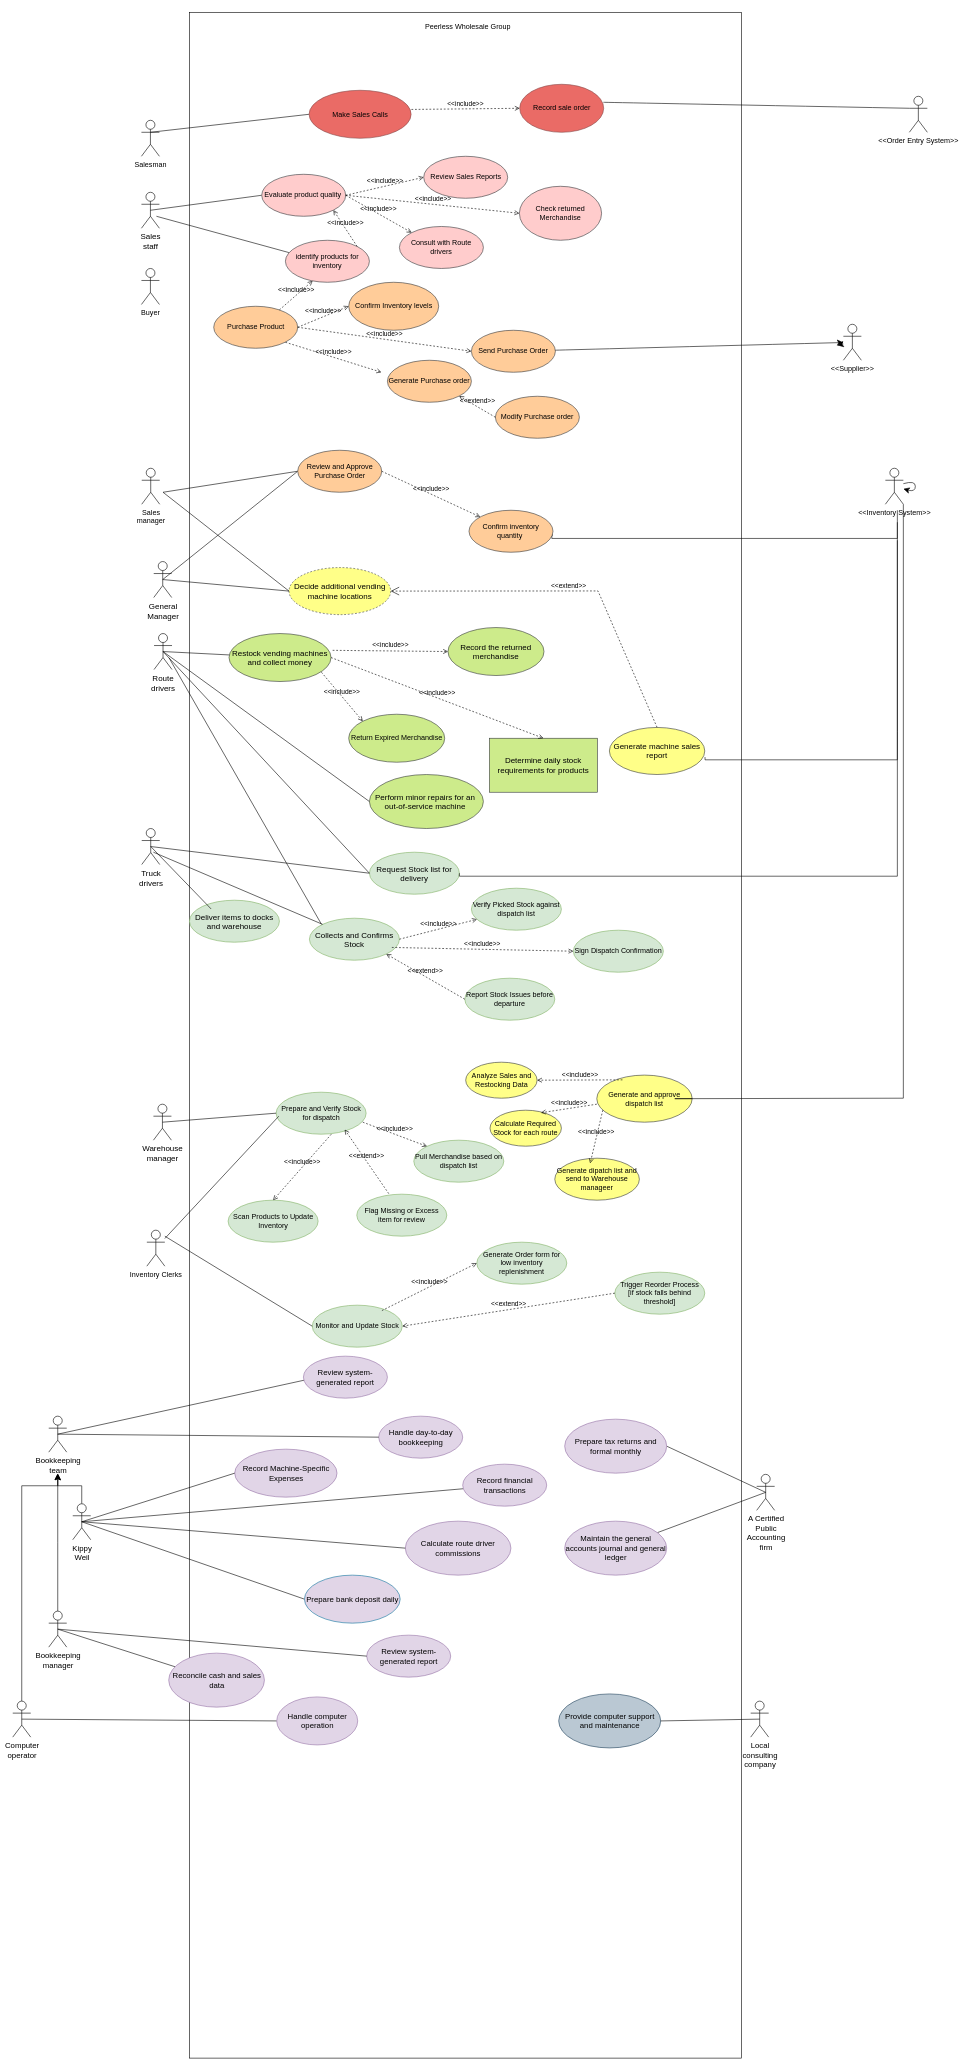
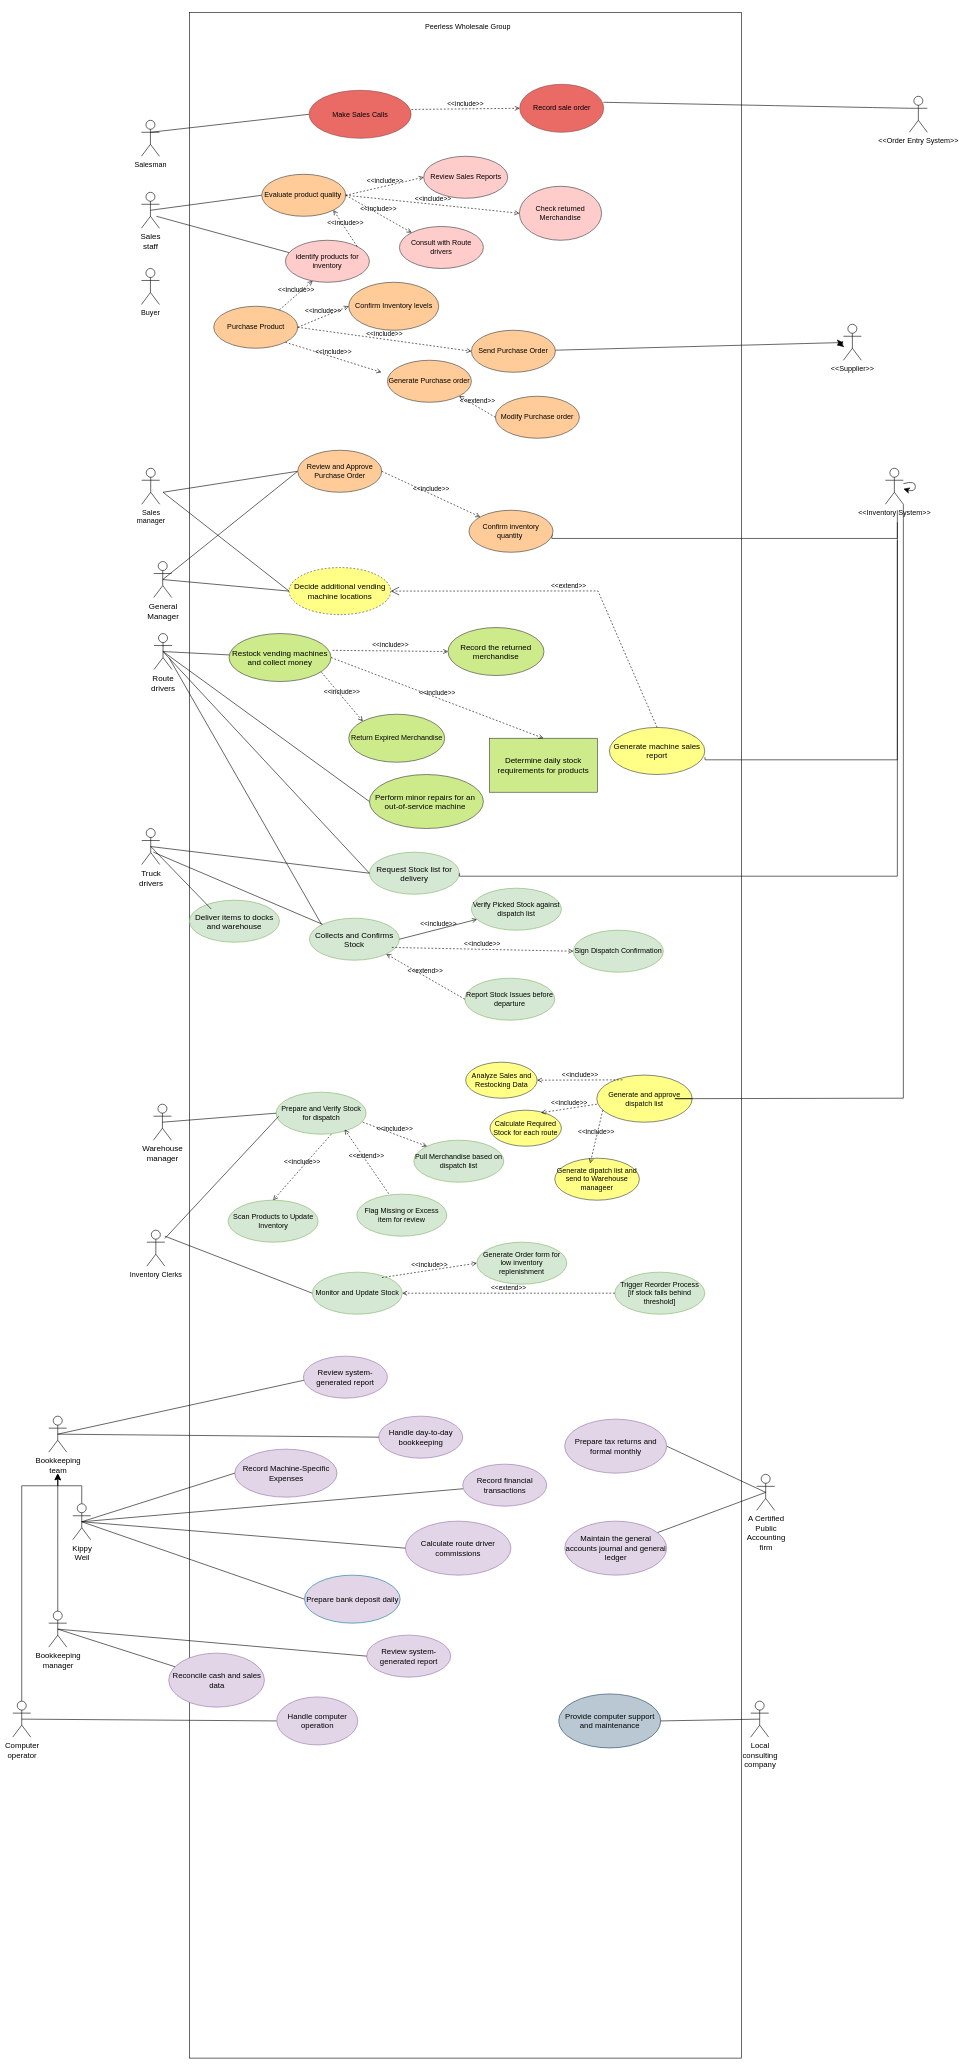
node "Evaluate product quality": fillcolor #ffcccc -> #ffcc99
edge "Collects and Confirms Stock" -> "Verify Picked Stock against dispatch list": style dashed -> solid
node "Monitor and Update Stock": moved (357, 1326) -> (357, 1293)
